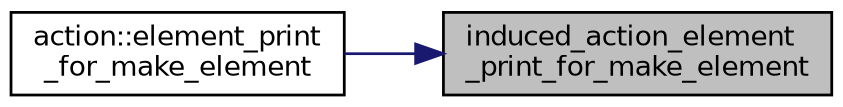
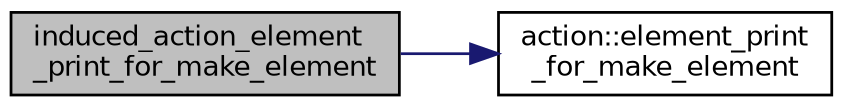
edge "action::element_print _for_make_element" -> "induced_action_element _print_for_make_element": reversed
